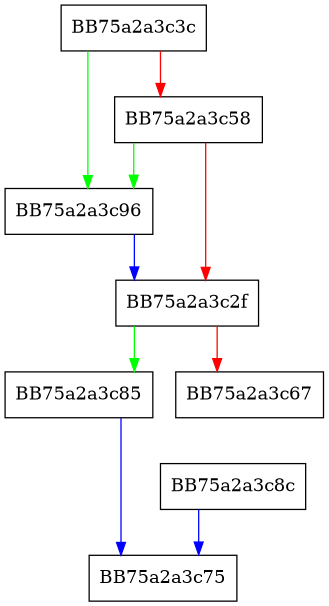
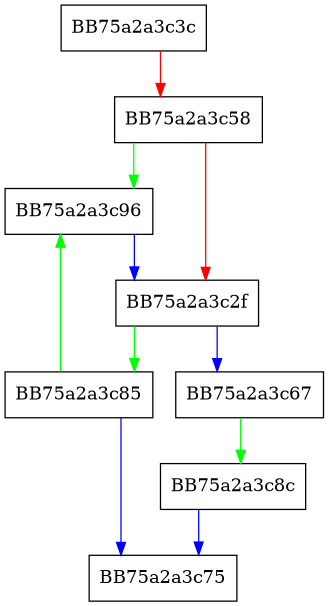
edge "BB75a2a3c3c" -> "BB75a2a3c96": now "BB75a2a3c85" -> "BB75a2a3c96"
edge "BB75a2a3c2f" -> "BB75a2a3c67": color red -> blue
edge "BB75a2a3c67" -> "BB75a2a3c8c": added
